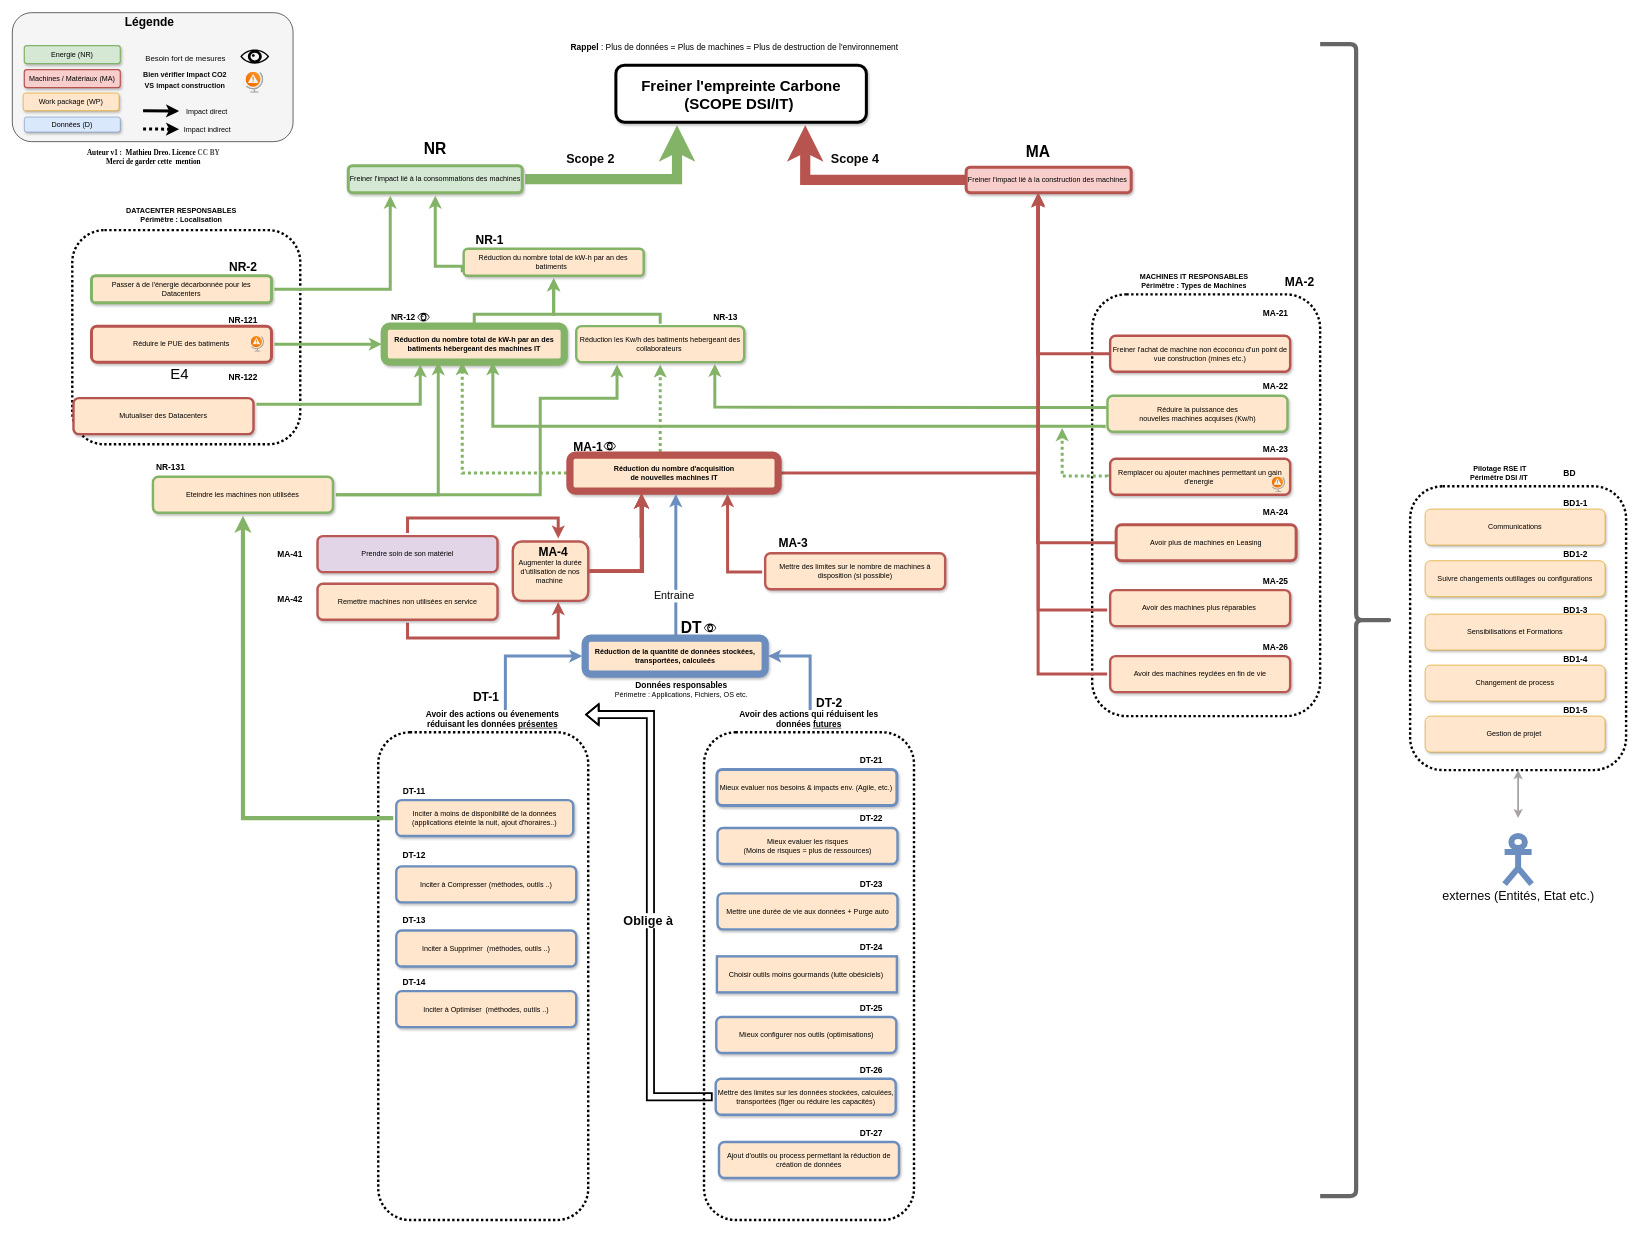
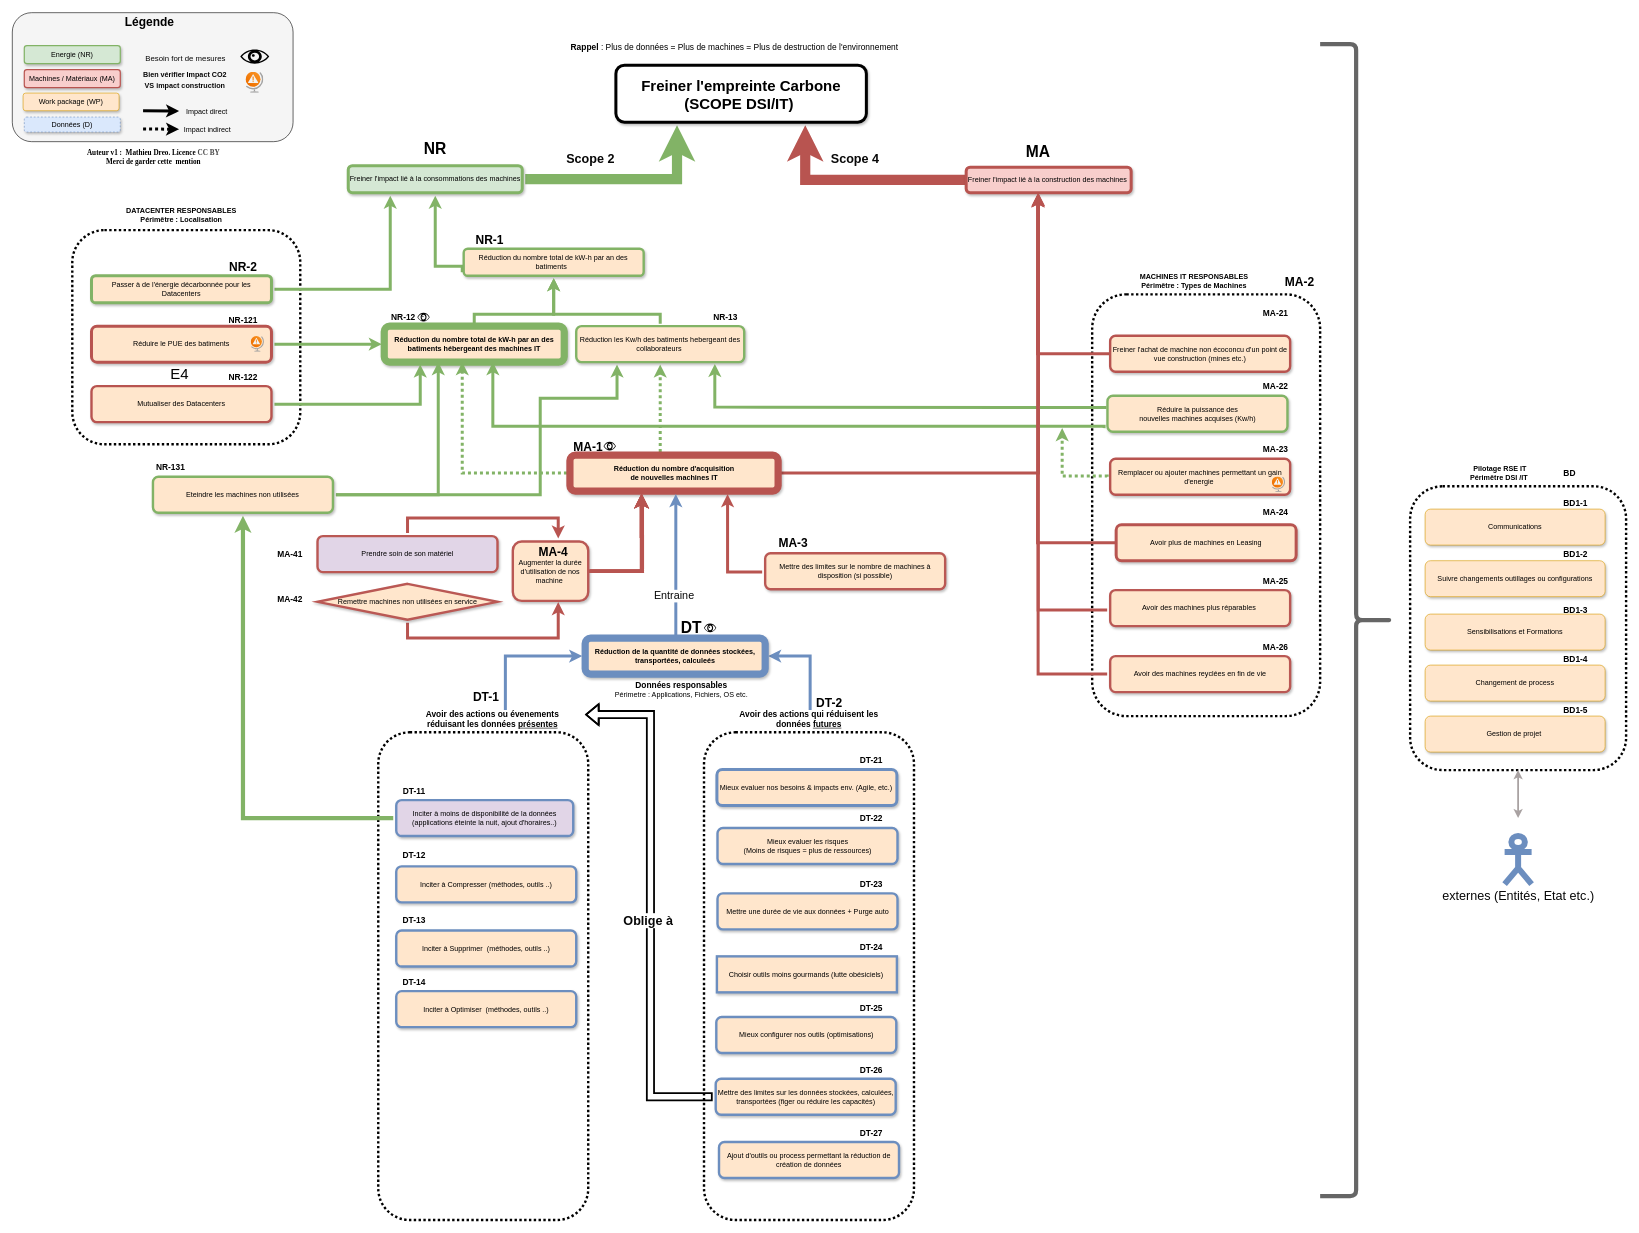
node "Données (D)": style solid -> dashed
node "Mutualiser des Datacenters": moved (164, 416) -> (182, 404)
node "Remettre machines non utilisées en service": shape rounded rectangle -> diamond
node "Inciter à moins de disponibilité de la données (applications éteinte la nuit, ajout d'horaires..)": fillcolor #ffe6cc -> #e1d5e7
